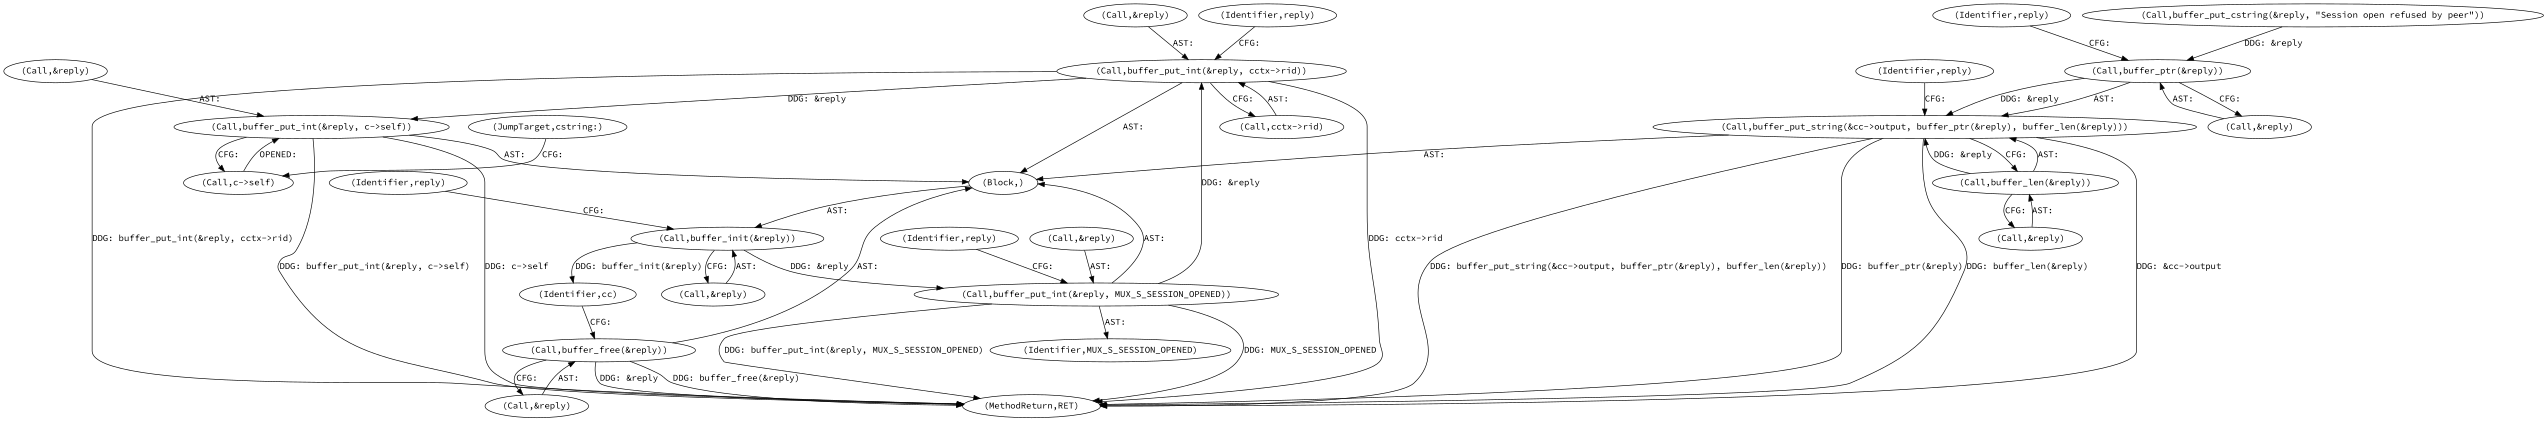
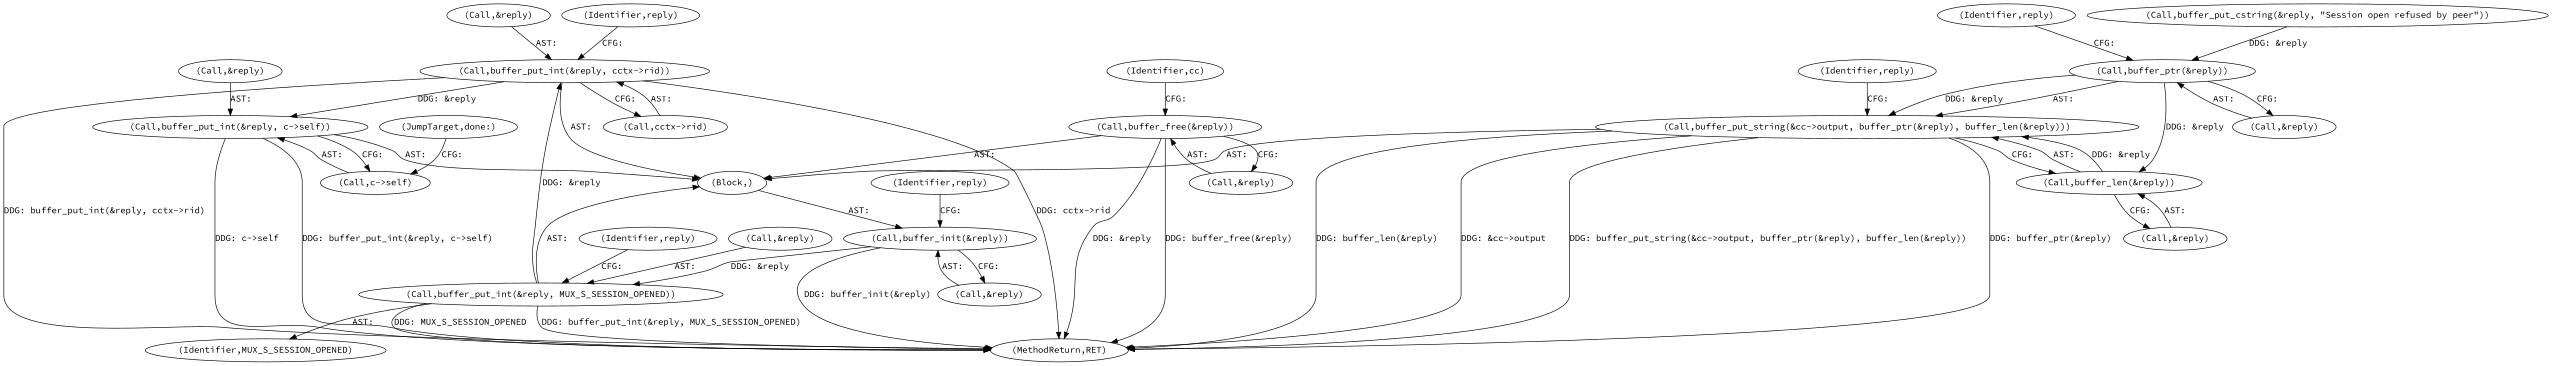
node "(JumpTarget,cstring:)": label "(JumpTarget,cstring:)" -> "(JumpTarget,done:)"
edge "(Call,buffer_ptr(&reply))" -> "(Call,buffer_len(&reply))": added, label "DDG: &reply"
edge "(Call,c->self)" -> "(Call,buffer_put_int(&reply, c->self))": label "OPENED: " -> "AST: "
edge "(Call,buffer_init(&reply))" -> "(Identifier,cc)": now "(Call,buffer_init(&reply))" -> "(MethodReturn,RET)"
